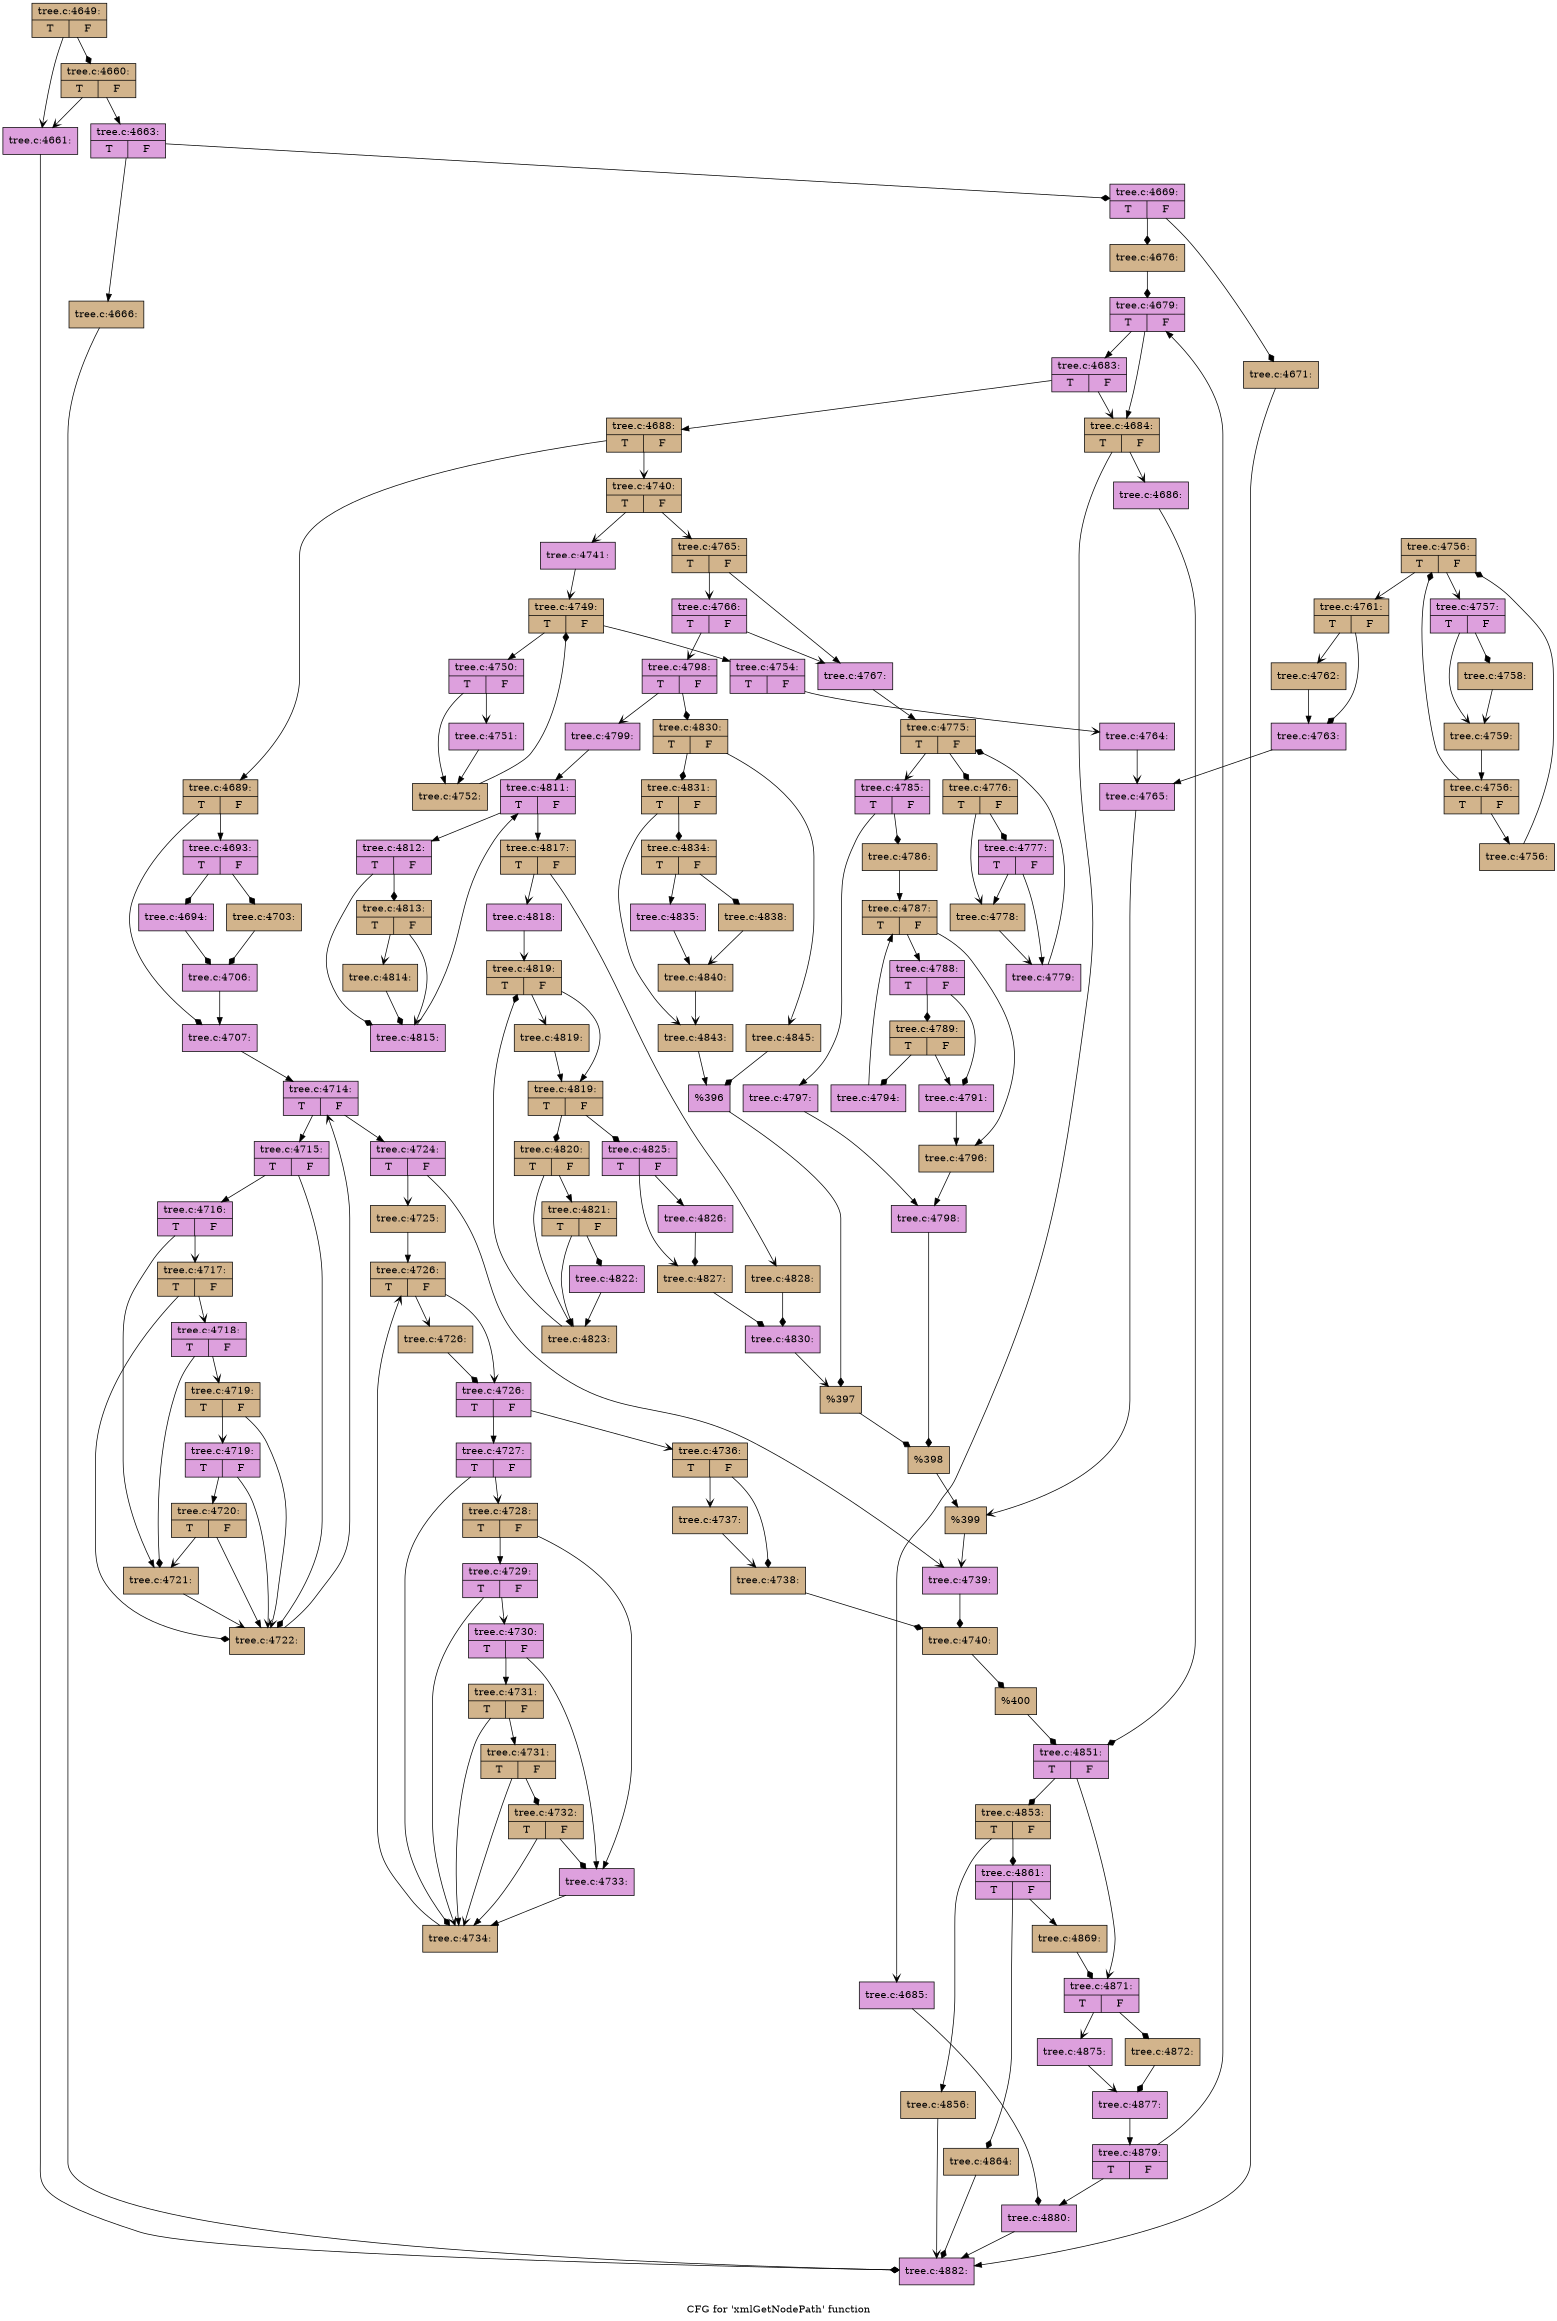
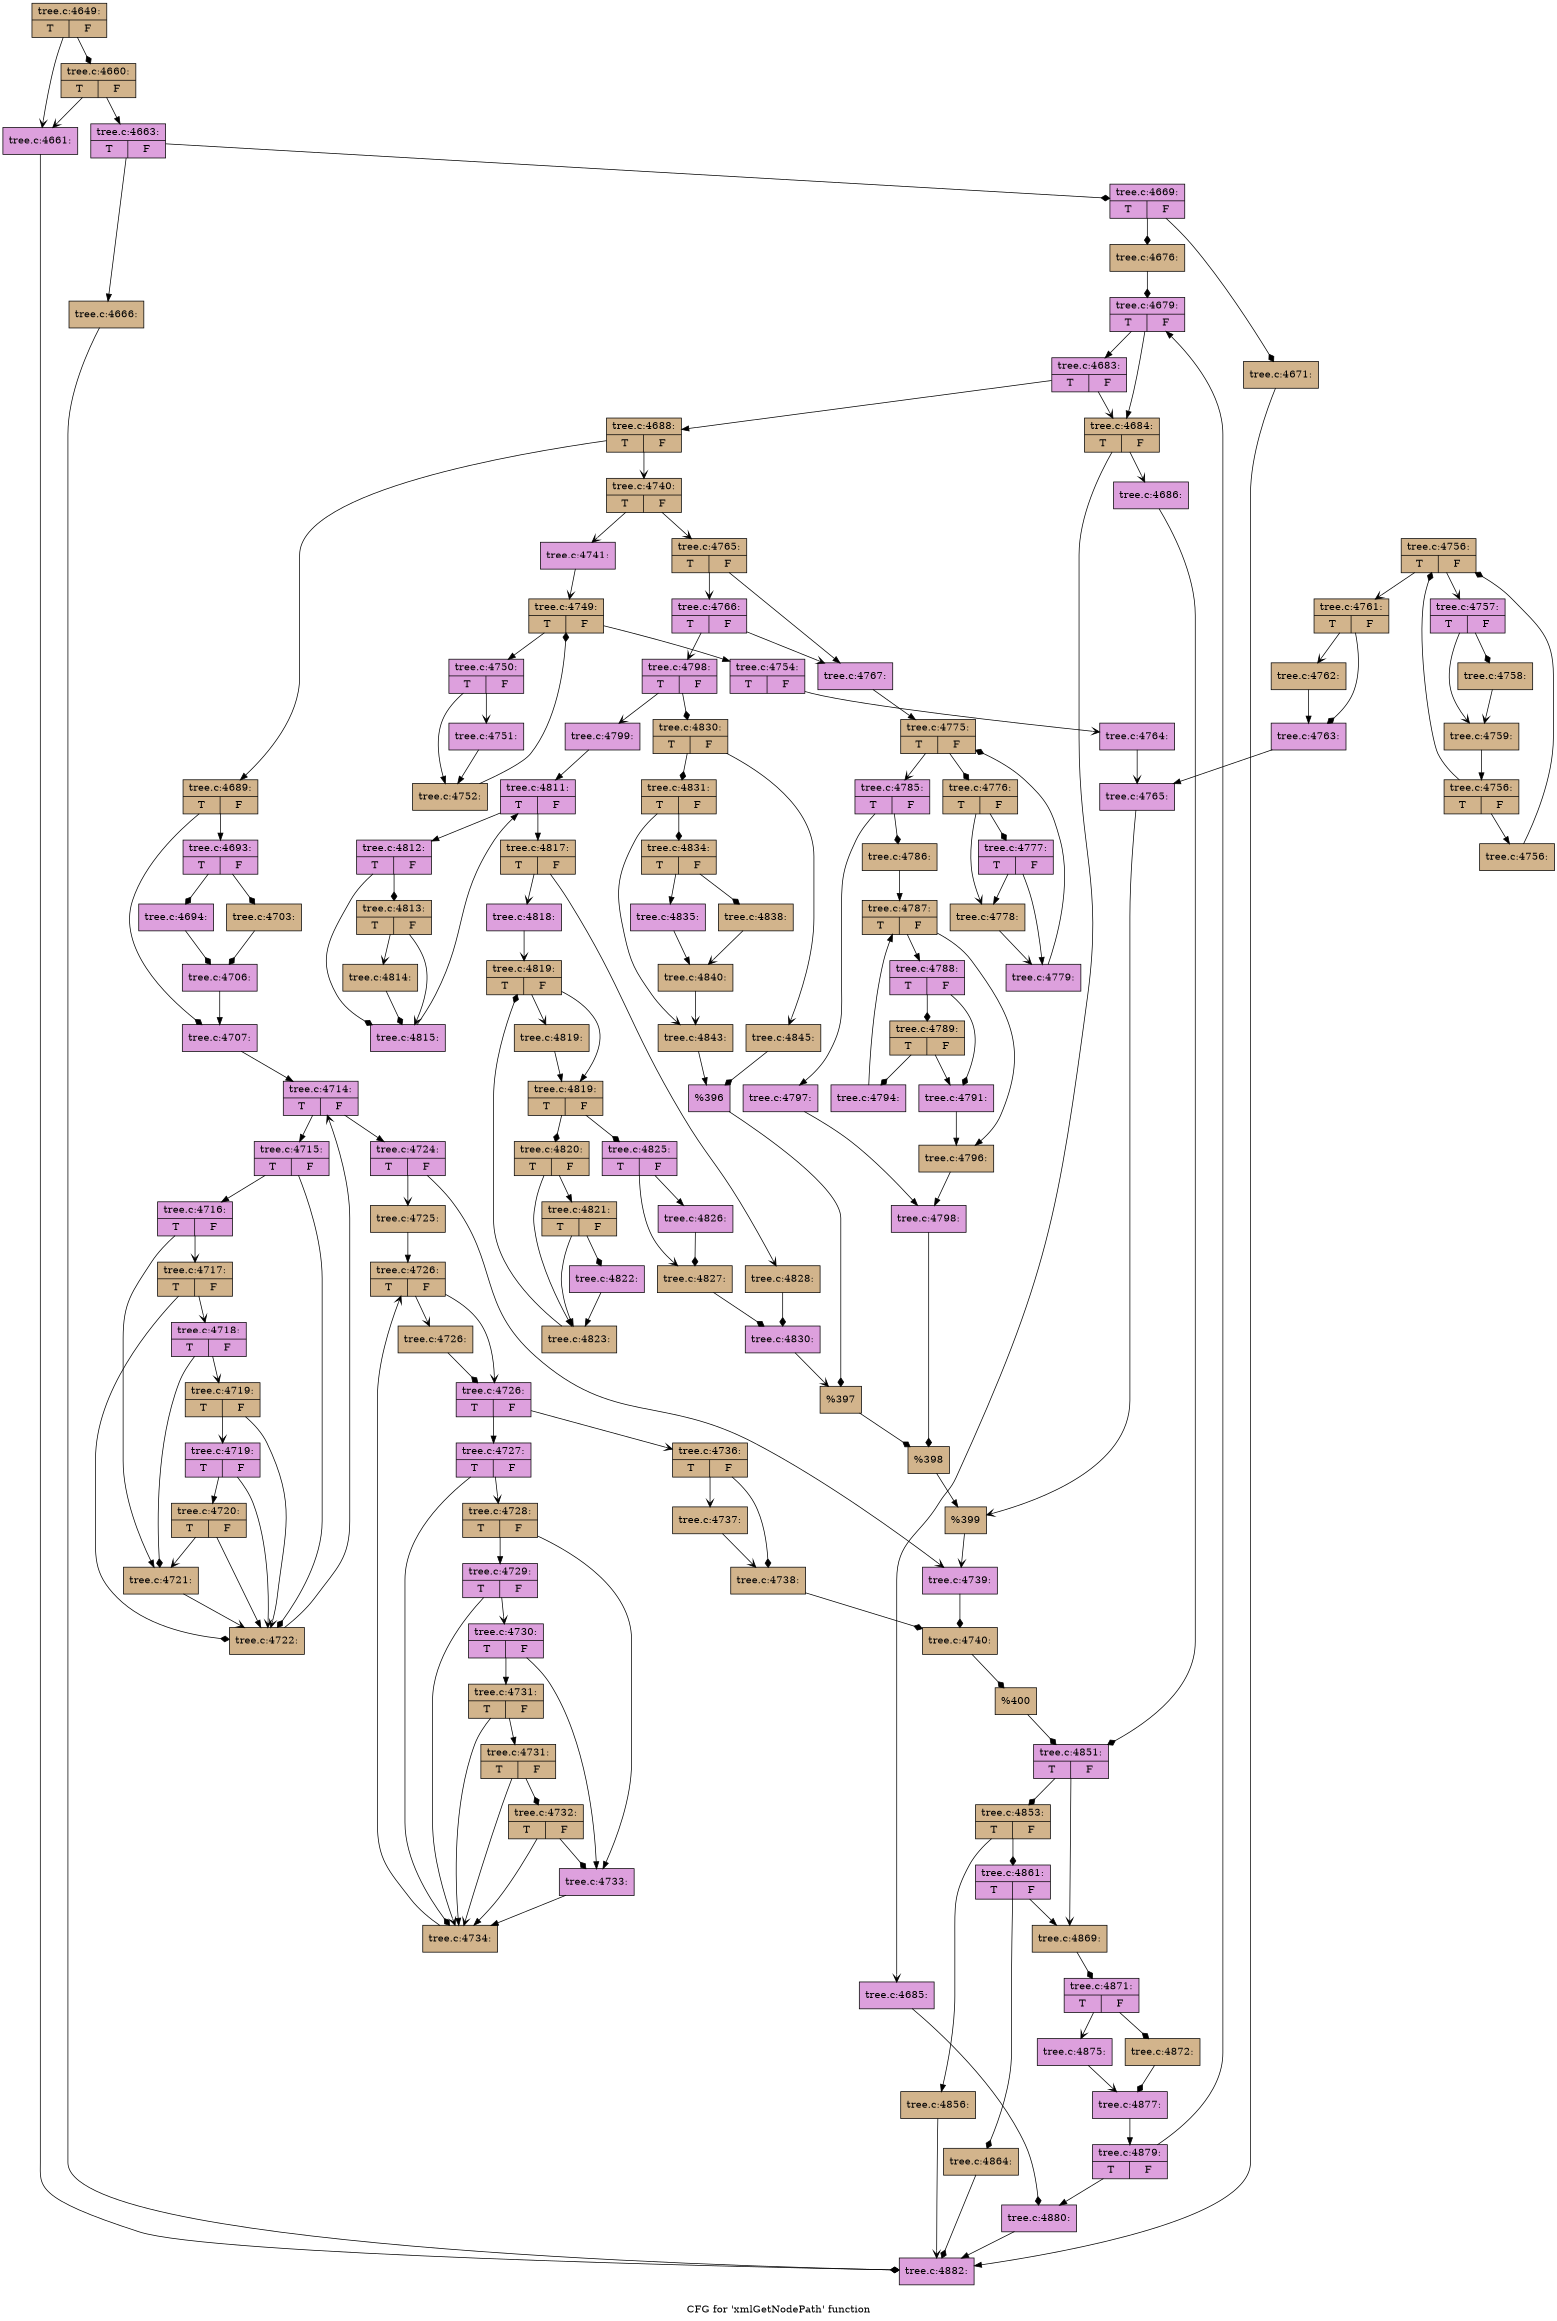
edge "tree.c:4851:" -> "tree.c:4871:": now "tree.c:4851:" -> "tree.c:4869:"
